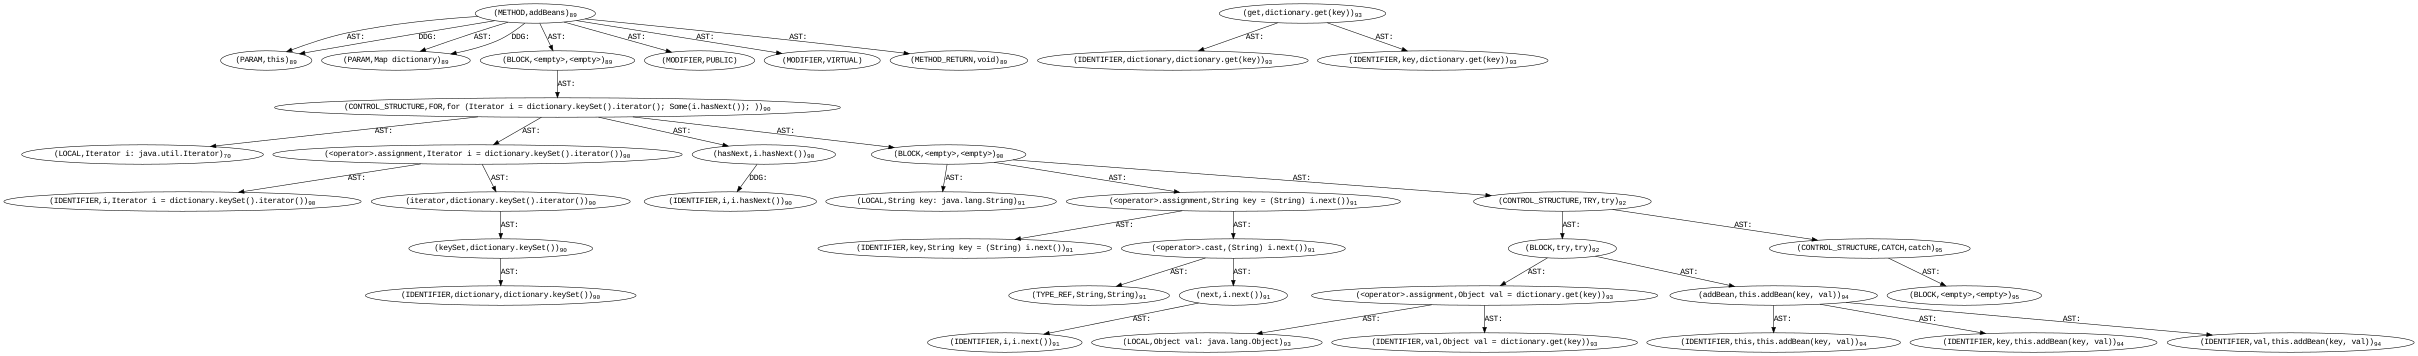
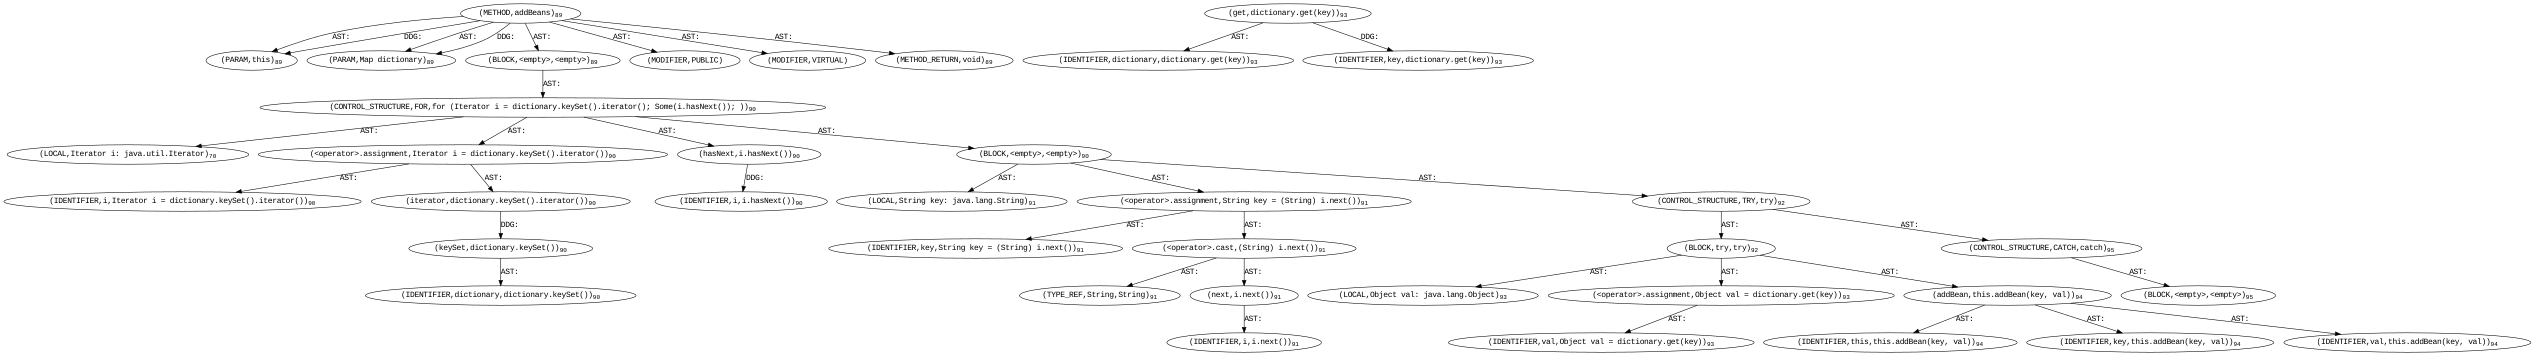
edge "(get,dictionary.get(key))" -> "(IDENTIFIER,key,dictionary.get(key))": label "AST: " -> "DDG: "
edge "(iterator,dictionary.keySet().iterator())" -> "(keySet,dictionary.keySet())": label "AST: " -> "DDG: "
edge "(<operator>.assignment,Object val = dictionary.get(key))" -> "(LOCAL,Object val: java.lang.Object)": now "(BLOCK,try,try)" -> "(LOCAL,Object val: java.lang.Object)"
